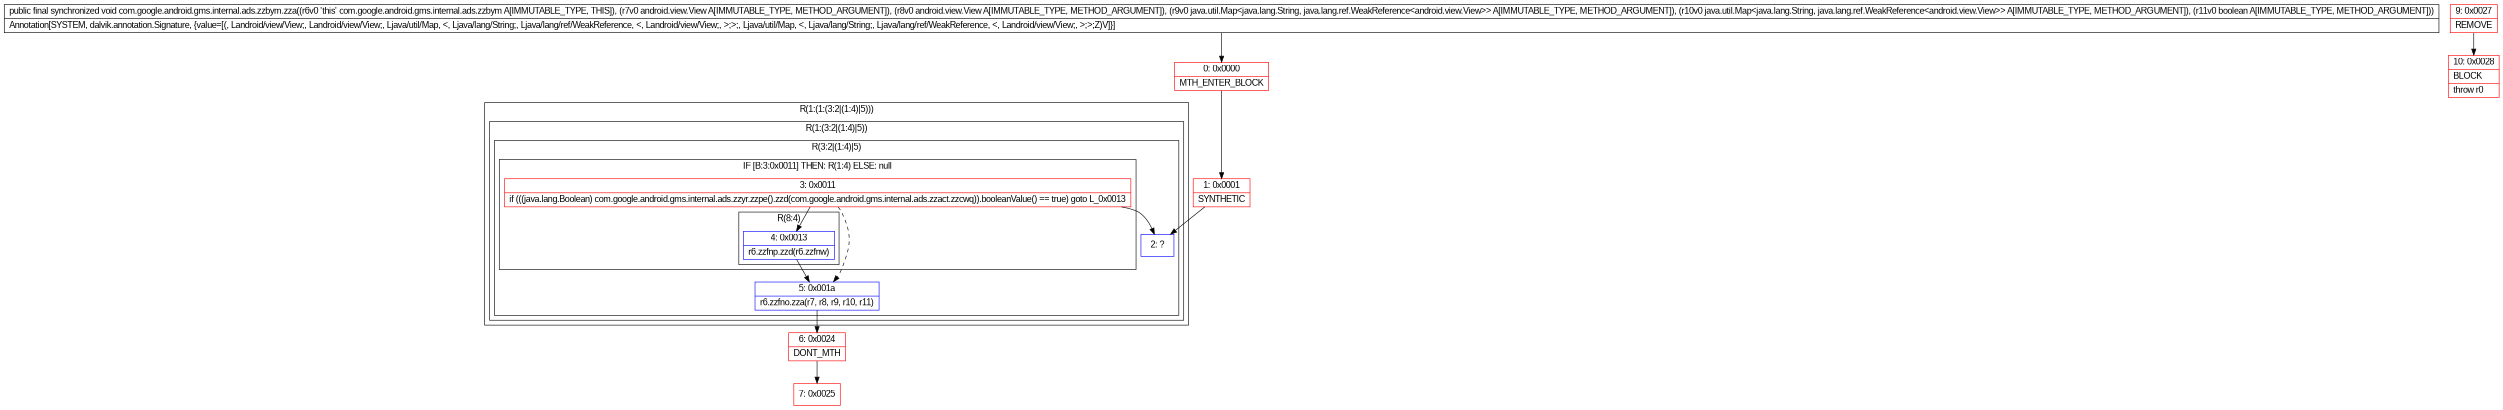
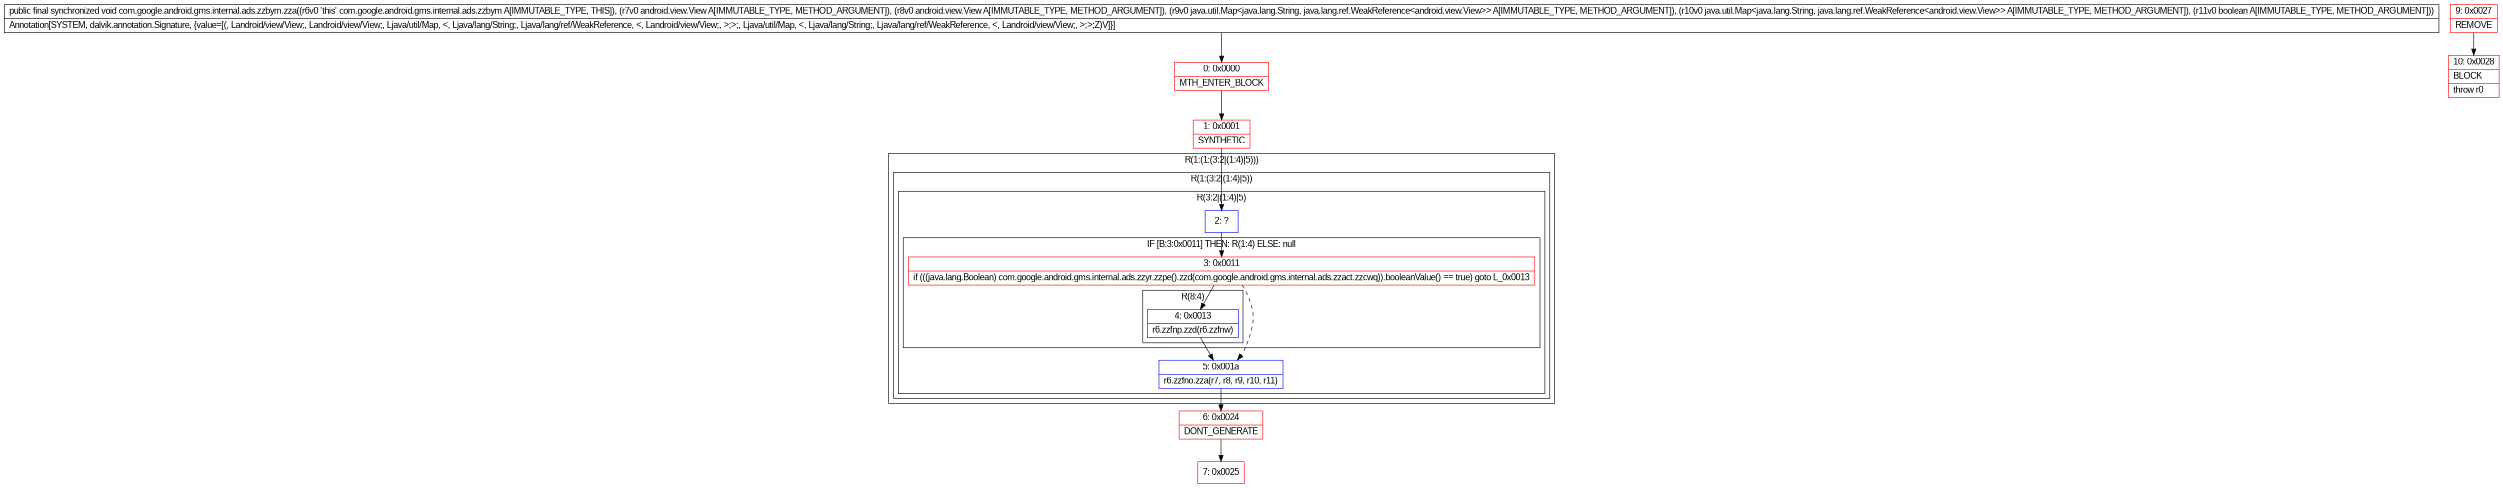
edge "3: 0x0011" -> "2: ?": reversed
node "6: 0x0024": text "DONT_MTH" -> "DONT_GENERATE"
